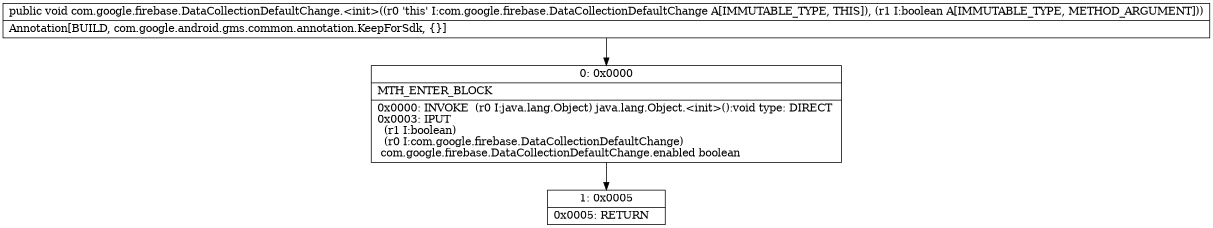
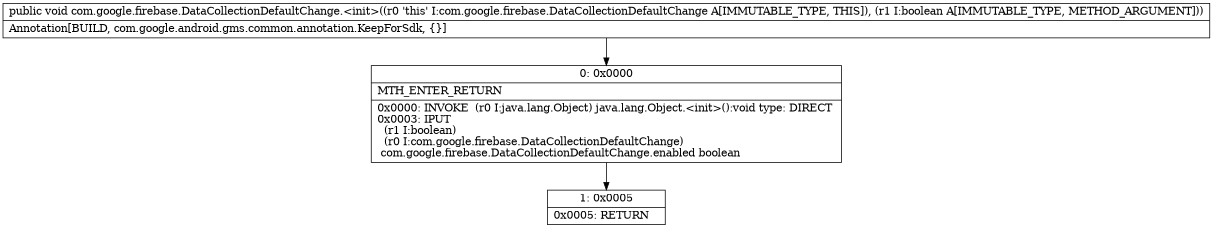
node "0: 0x0000": text "MTH_ENTER_BLOCK" -> "MTH_ENTER_RETURN"
